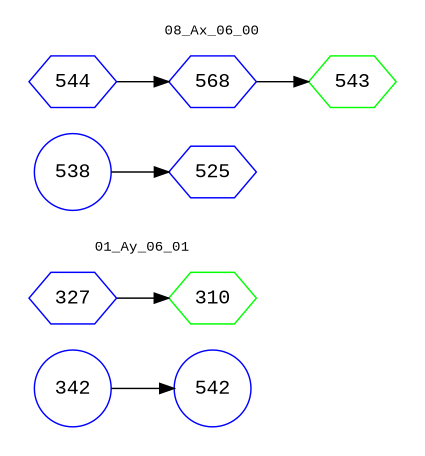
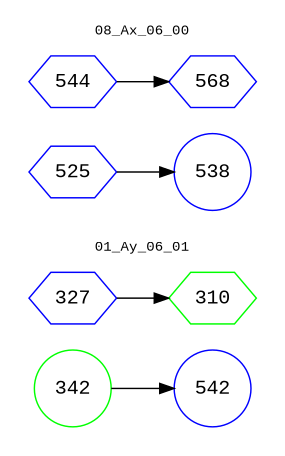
node "543": removed
edge "538" -> "525": reversed
node "342": color blue -> green
